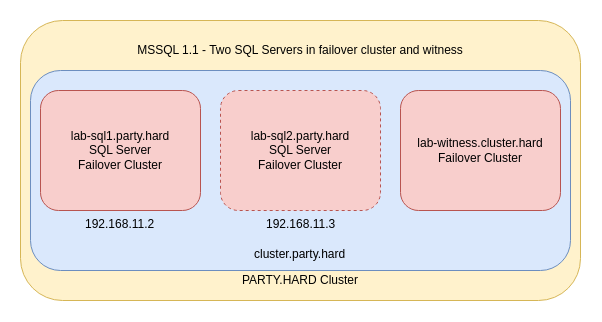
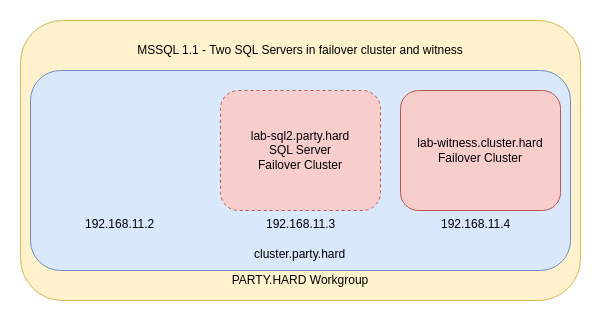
node "lab-sql1.party.hard SQL Server Failover Cluster": removed
node "192.168.11.4": added
node "PARTY.HARD Cluster": label "PARTY.HARD Cluster" -> "PARTY.HARD Workgroup"
